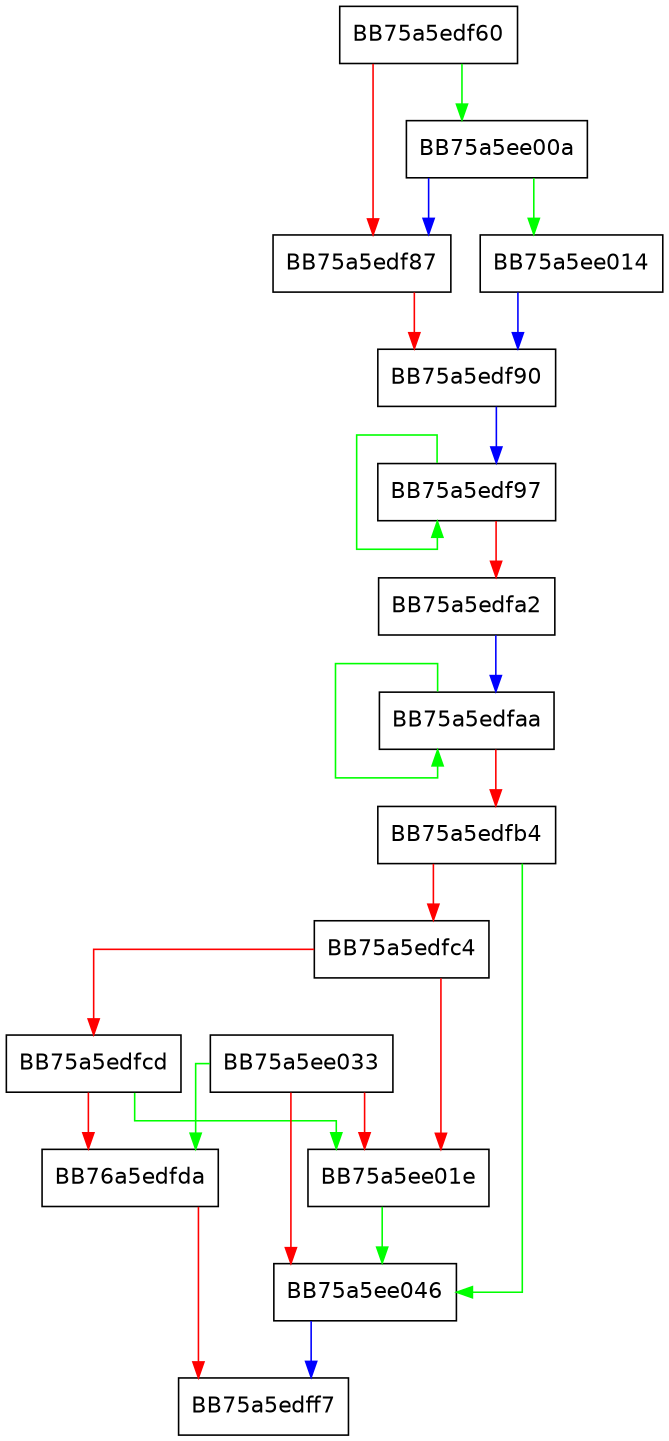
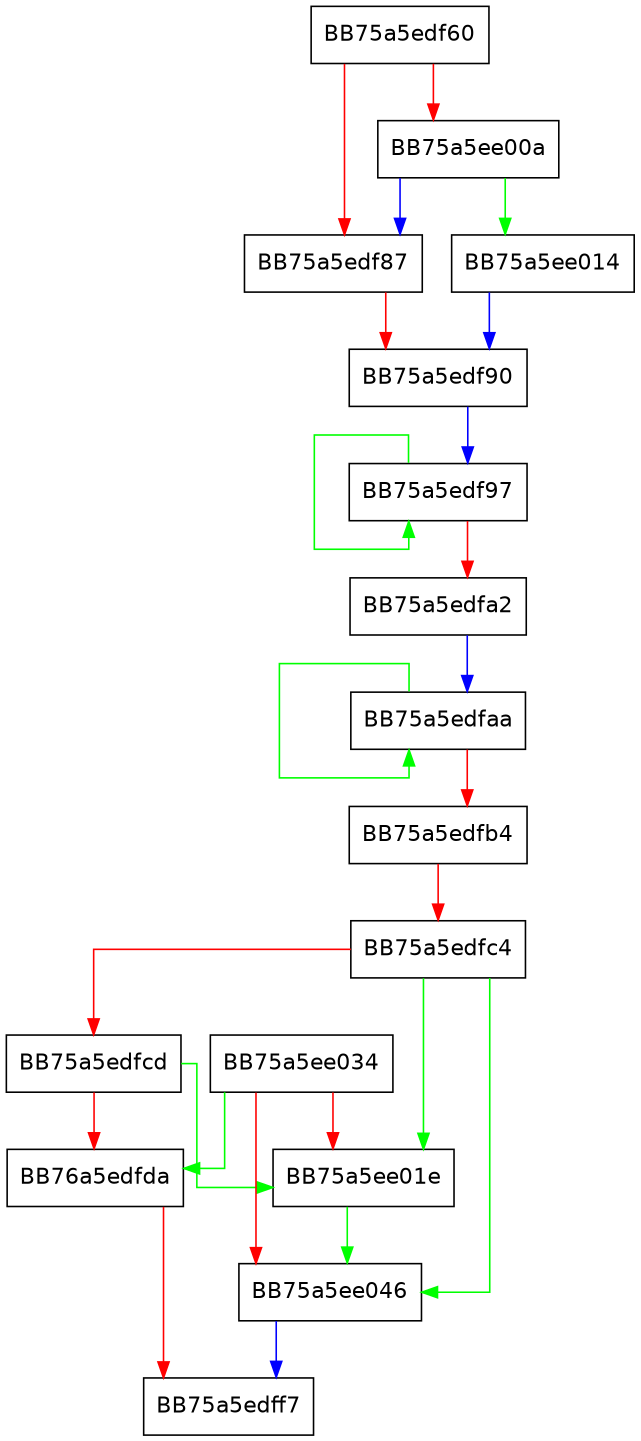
edge "BB75a5edf60" -> "BB75a5ee00a": color green -> red
edge "BB75a5edfc4" -> "BB75a5ee01e": color red -> green
node "BB75a5ee033": label "BB75a5ee033" -> "BB75a5ee034"
edge "BB75a5edfb4" -> "BB75a5ee046": now "BB75a5edfc4" -> "BB75a5ee046"
